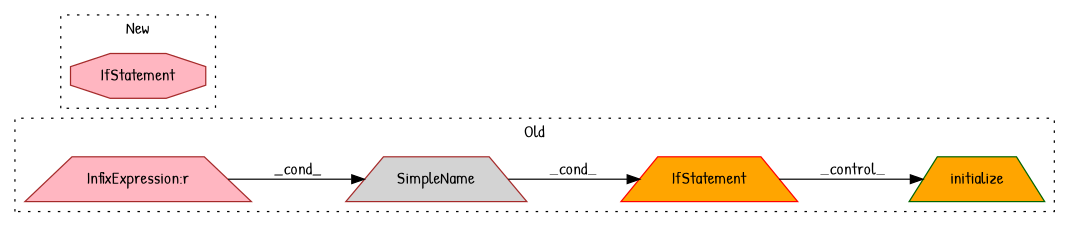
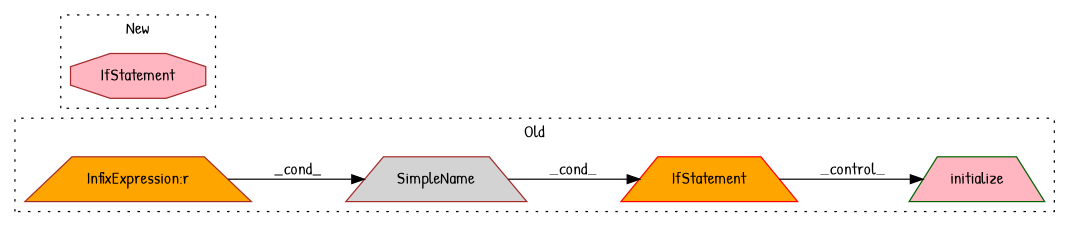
node "InfixExpression:r": fillcolor lightpink -> orange
node "initialize": fillcolor orange -> lightpink
